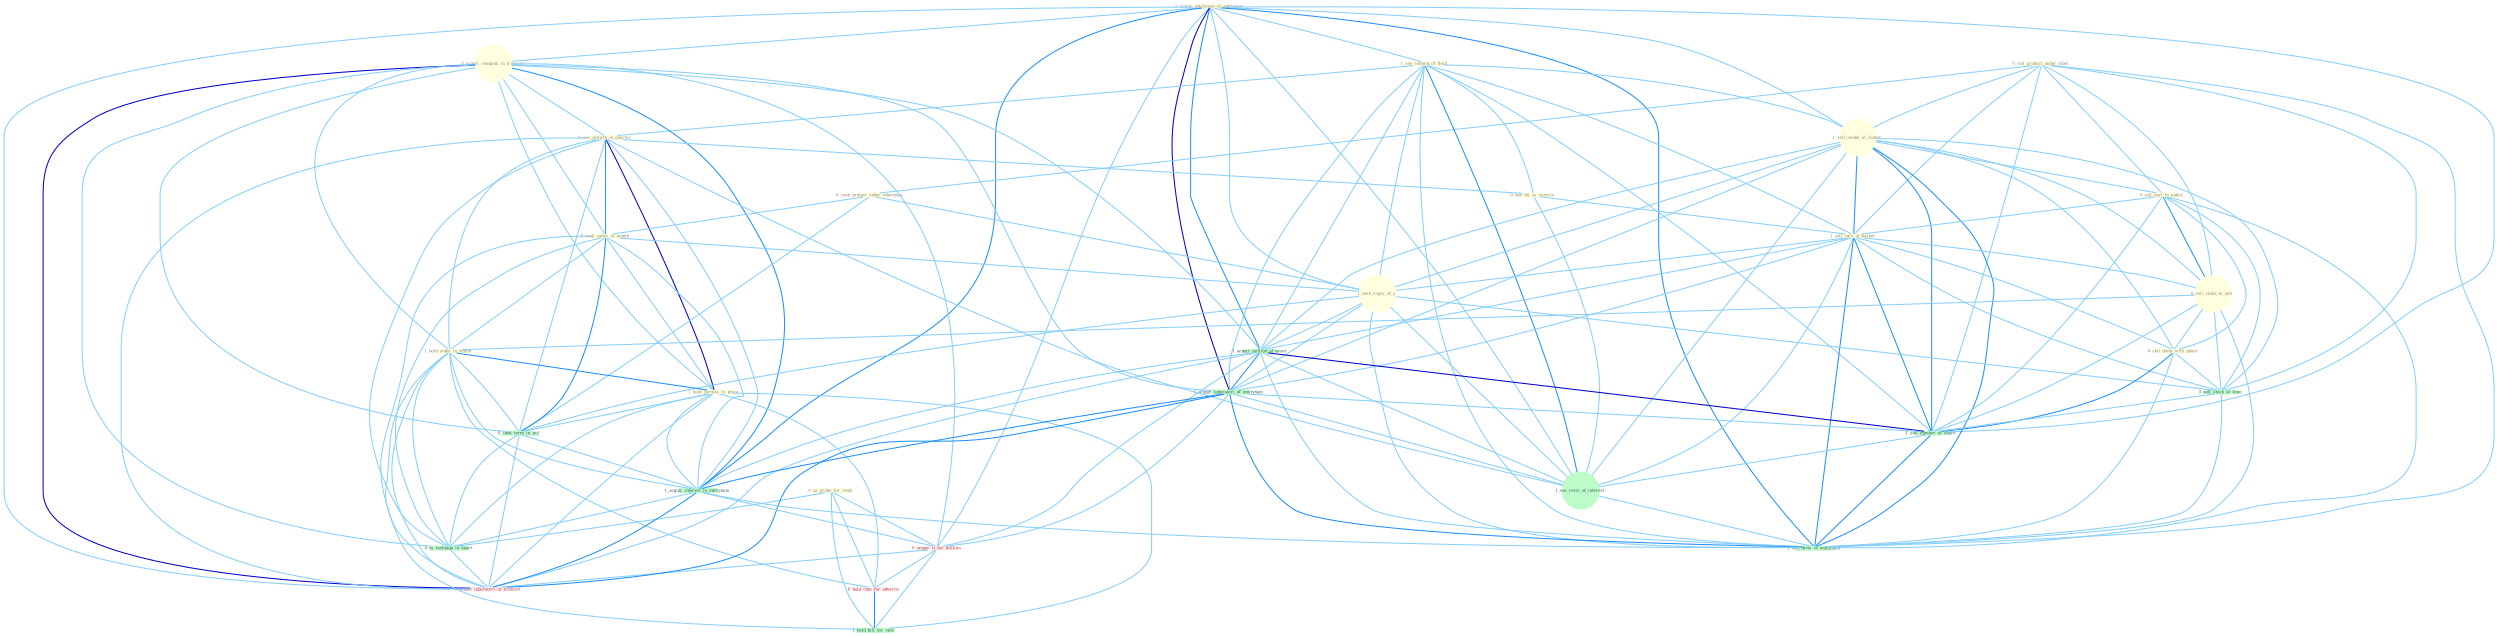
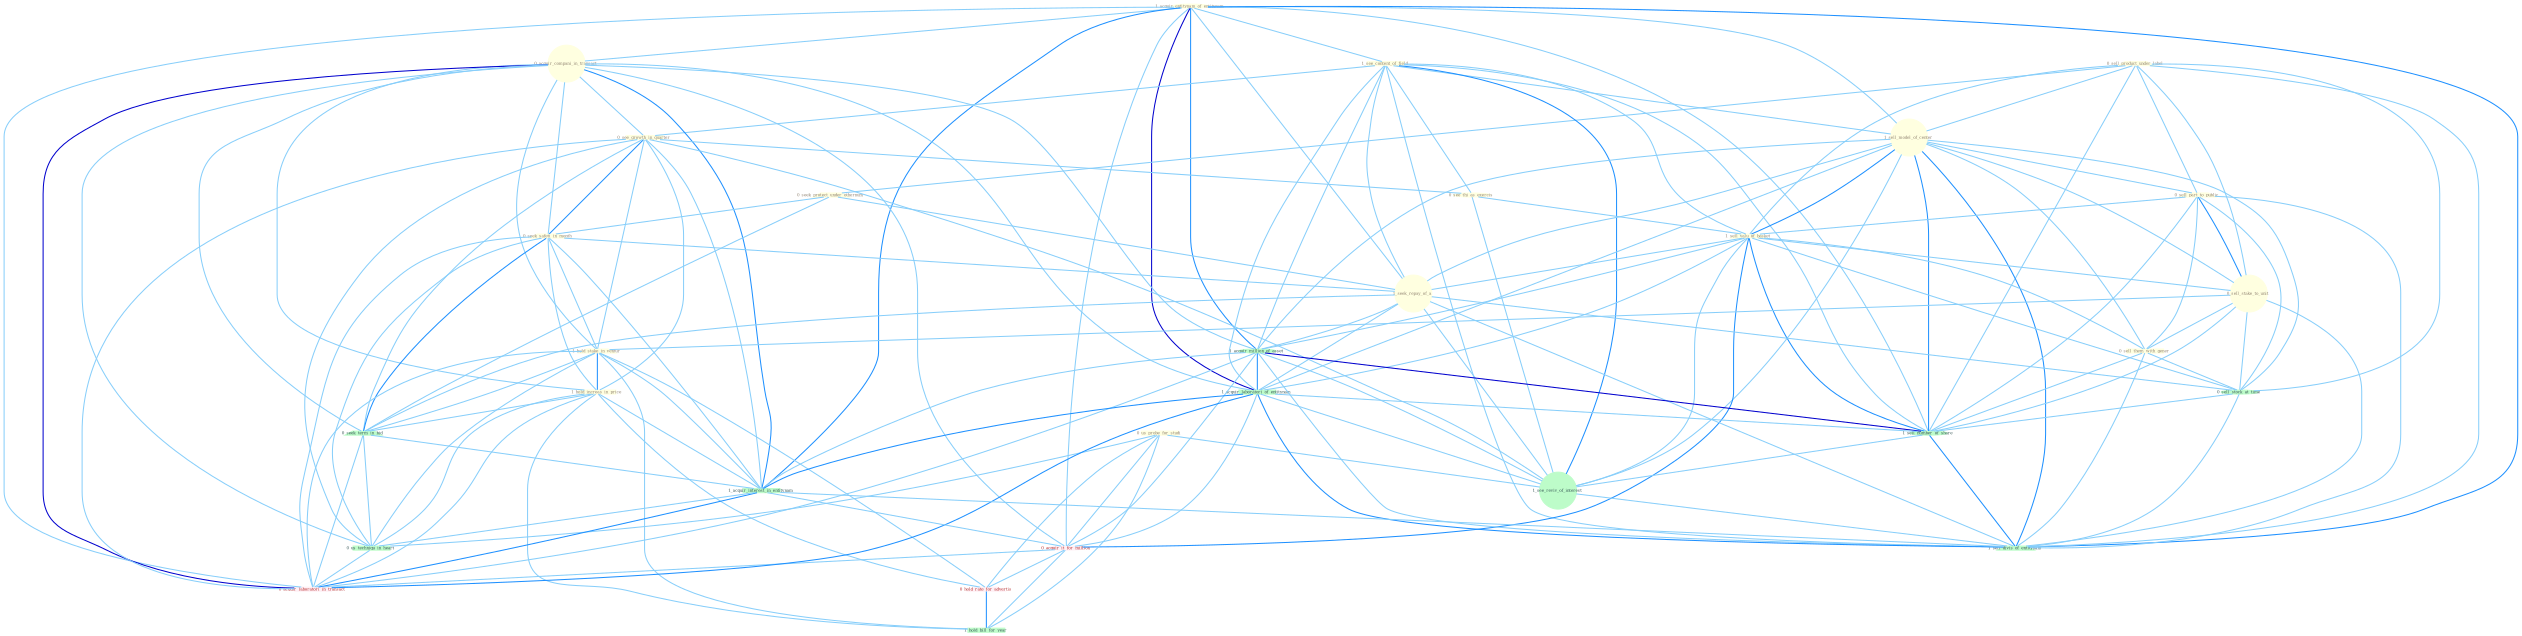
edge "1_acquir_entitynam_of_entitynam" -- "1_see_reviv_of_interest": now "0_us_probe_for_studi" -- "1_see_reviv_of_interest"
edge "0_see_growth_in_quarter" -- "1_hold_increas_in_price": color #0000cd -> #87cefa
edge "1_sell_valu_of_basket" -- "1_sell_divis_of_entitynam": now "1_sell_valu_of_basket" -- "0_acquir_it_for_million"
edge "0_sell_them_with_gener" -- "1_sell_number_of_share": color #1e90ff -> #87cefa
